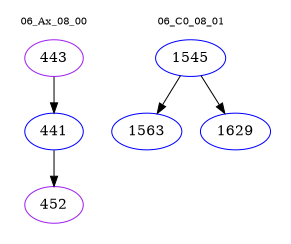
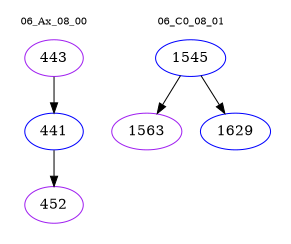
node "1563": color blue -> purple
